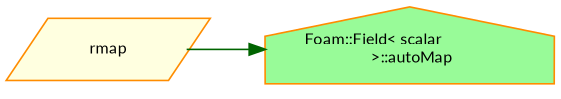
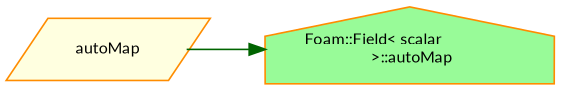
node "rmap": label "rmap" -> "autoMap"
